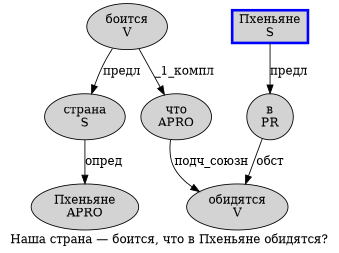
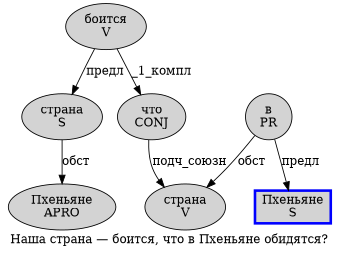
edge "Пхеньяне S" -> "в PR": reversed
node "что APRO": label "что APRO" -> "что CONJ"
edge "страна S" -> "Пхеньяне APRO": label "опред" -> "обст"
node "обидятся V": label "обидятся V" -> "страна V"
